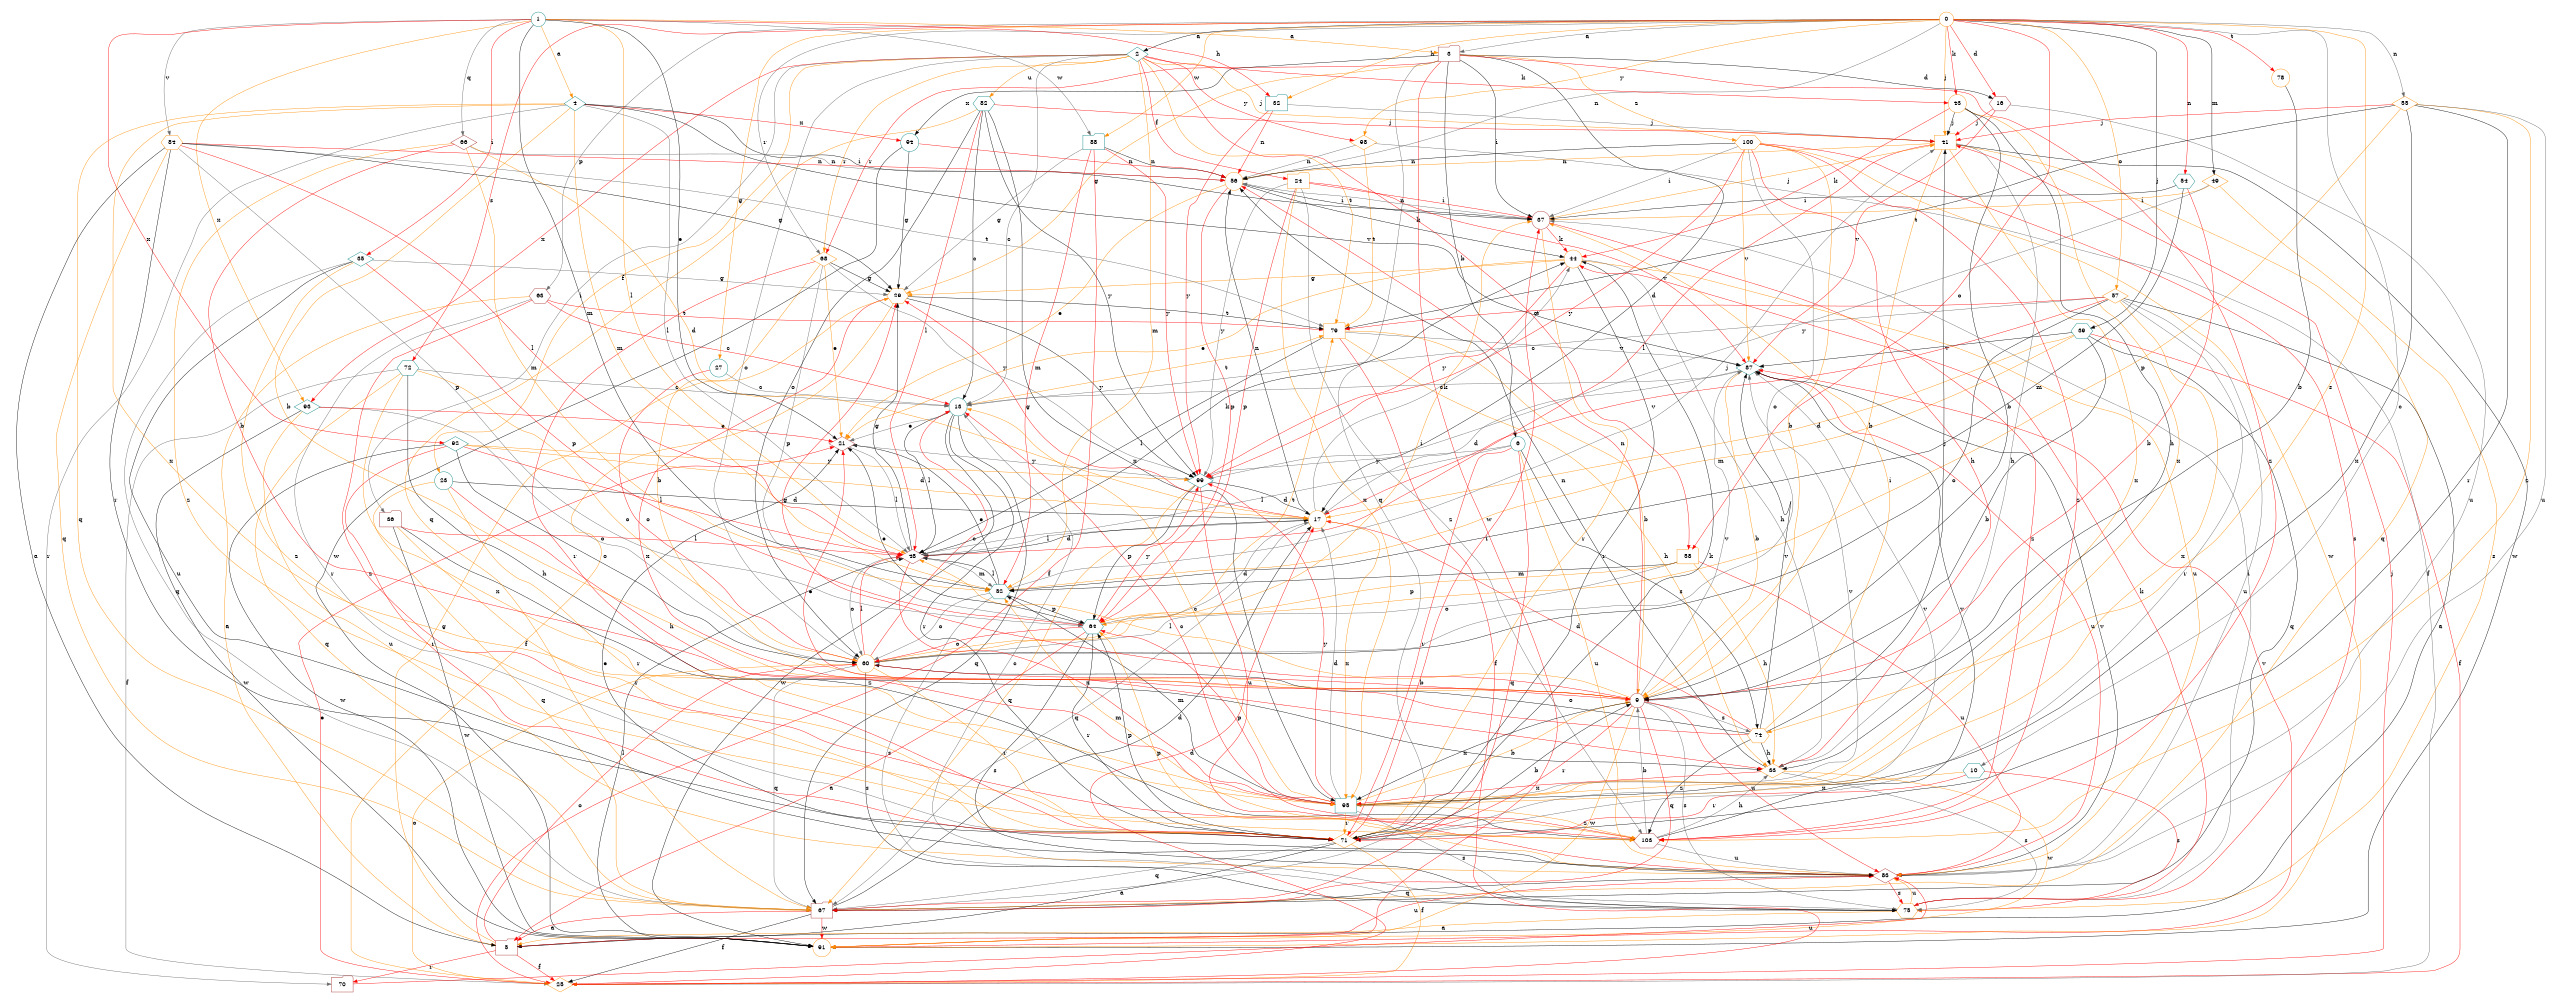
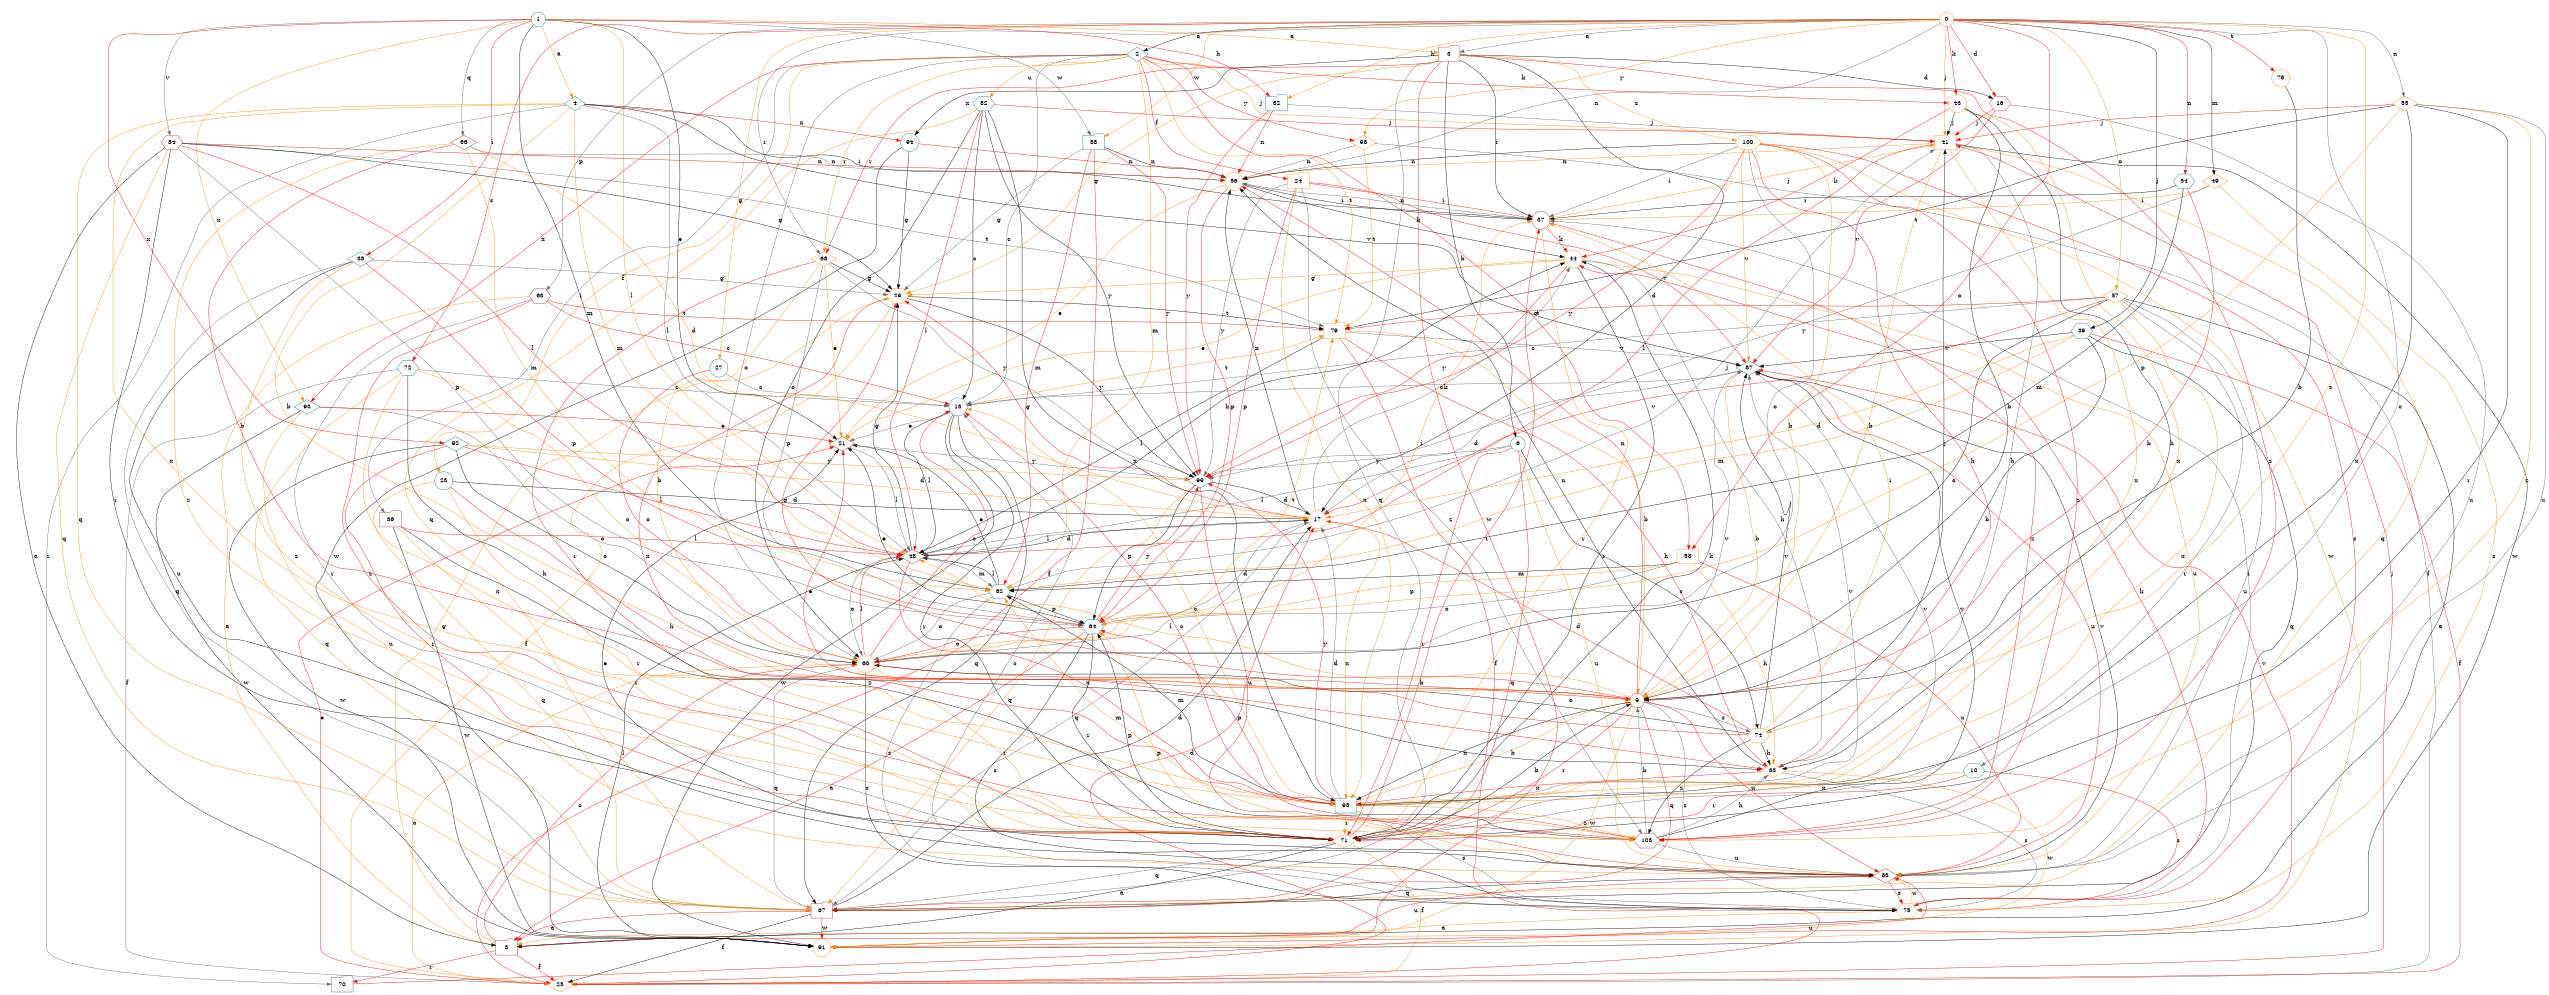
node "84": color darkorange -> brown
edge "79" -> "33": color darkorange -> red
